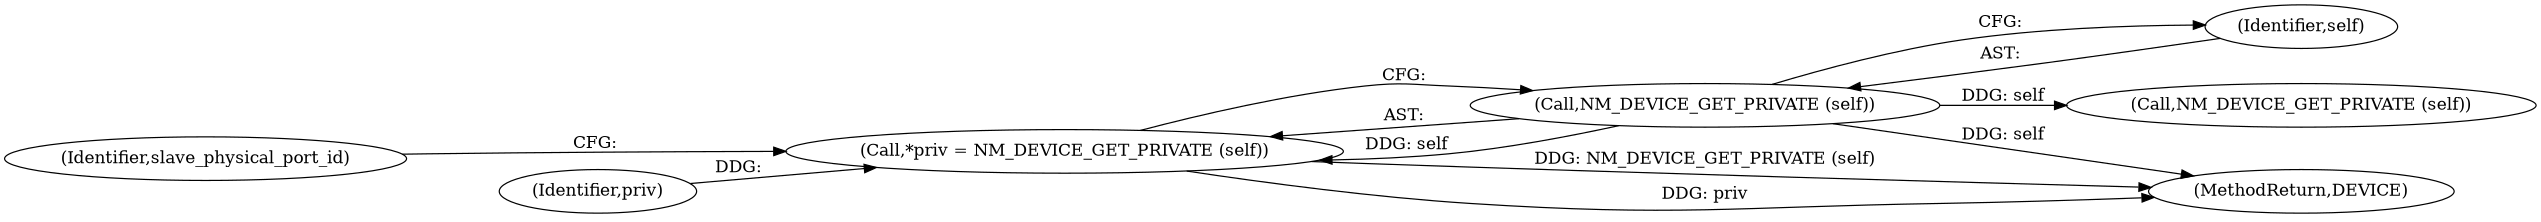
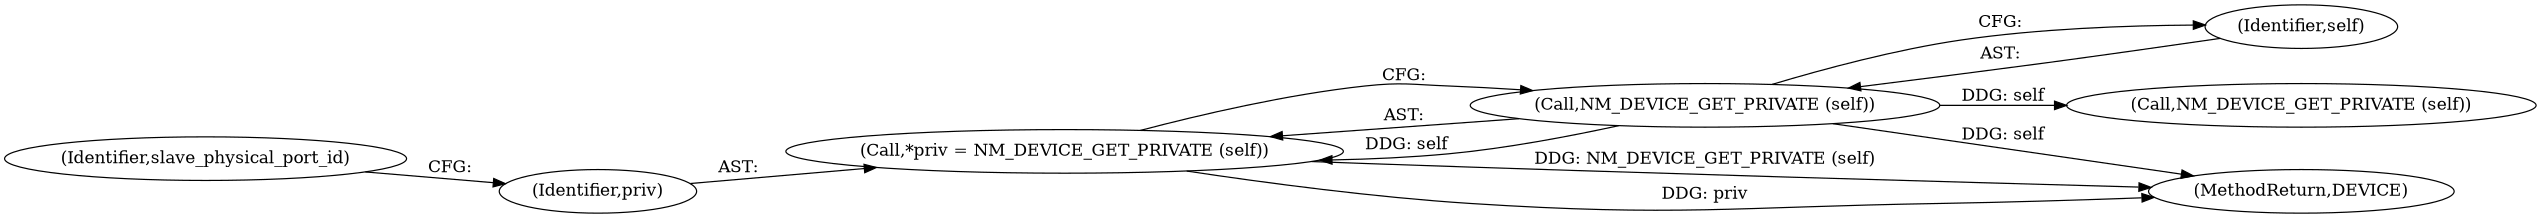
edge "(Identifier,slave_physical_port_id)" -> "(Call,*priv = NM_DEVICE_GET_PRIVATE (self))": now "(Identifier,slave_physical_port_id)" -> "(Identifier,priv)"
edge "(Identifier,priv)" -> "(Call,*priv = NM_DEVICE_GET_PRIVATE (self))": label "DDG: " -> "AST: "
